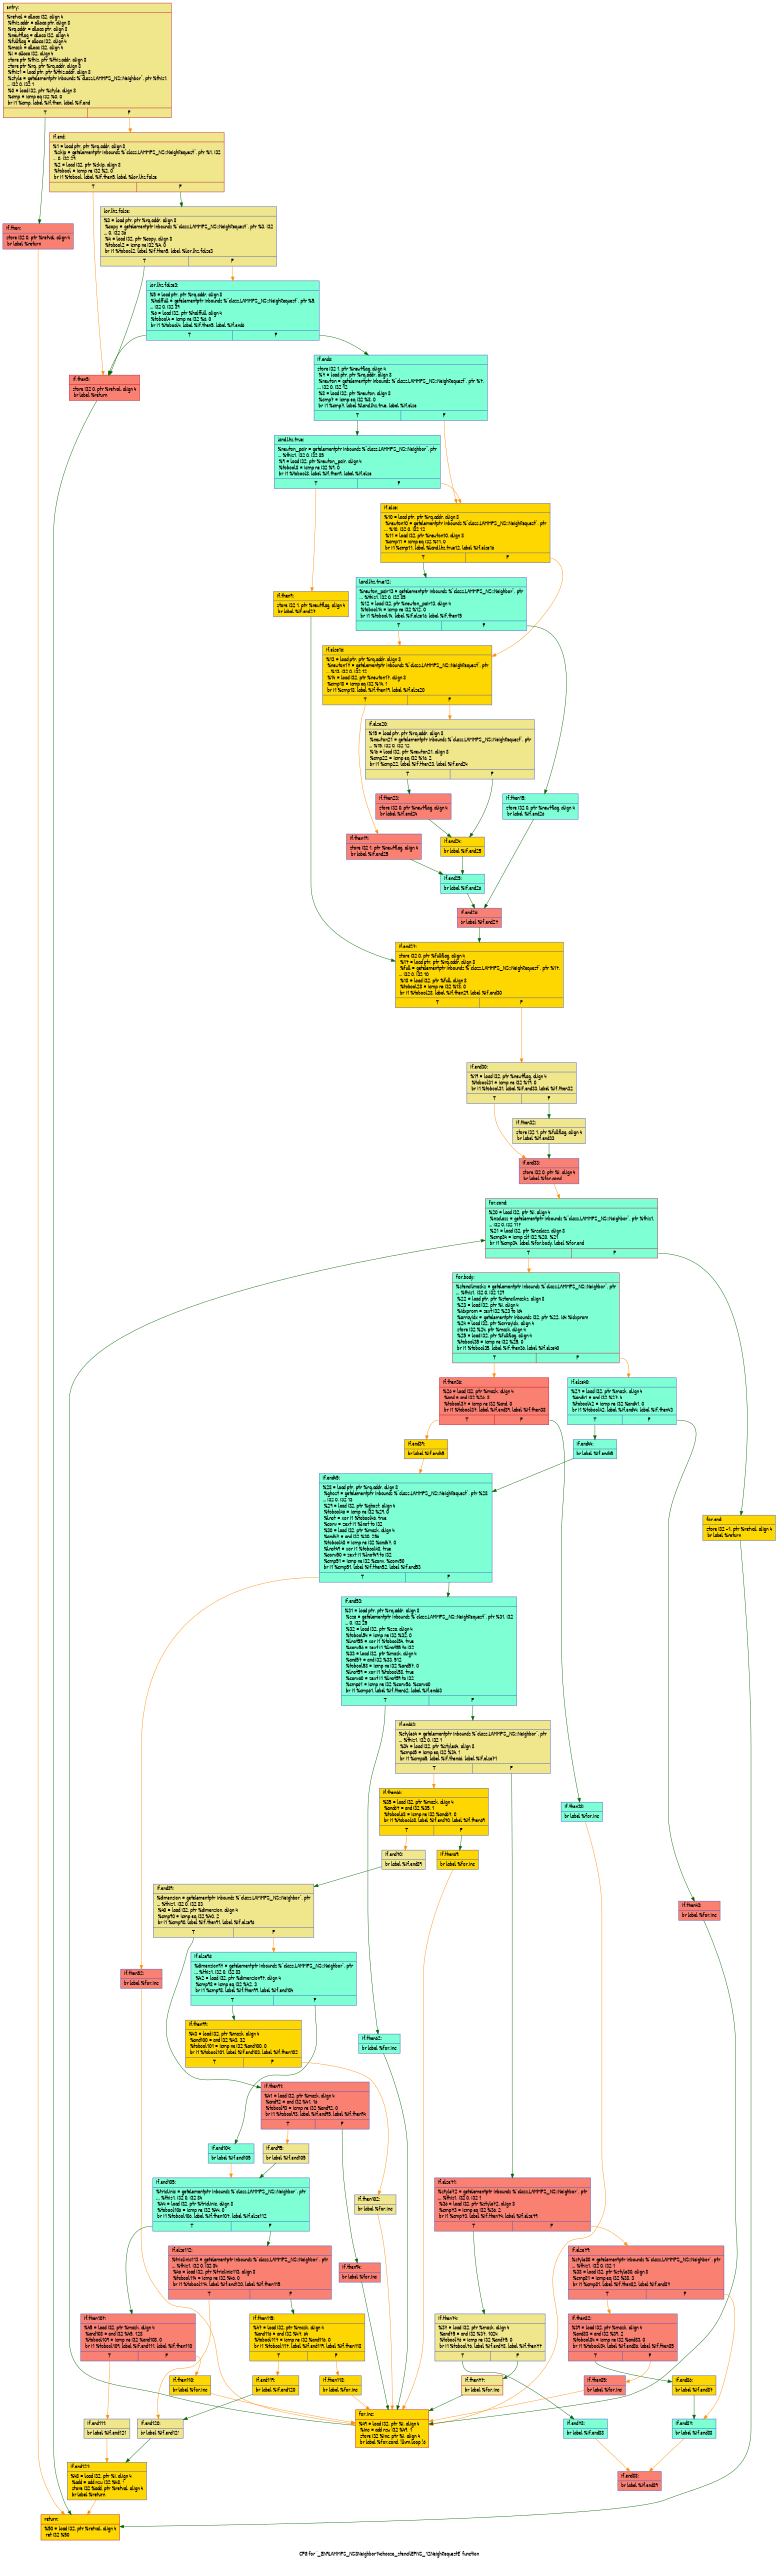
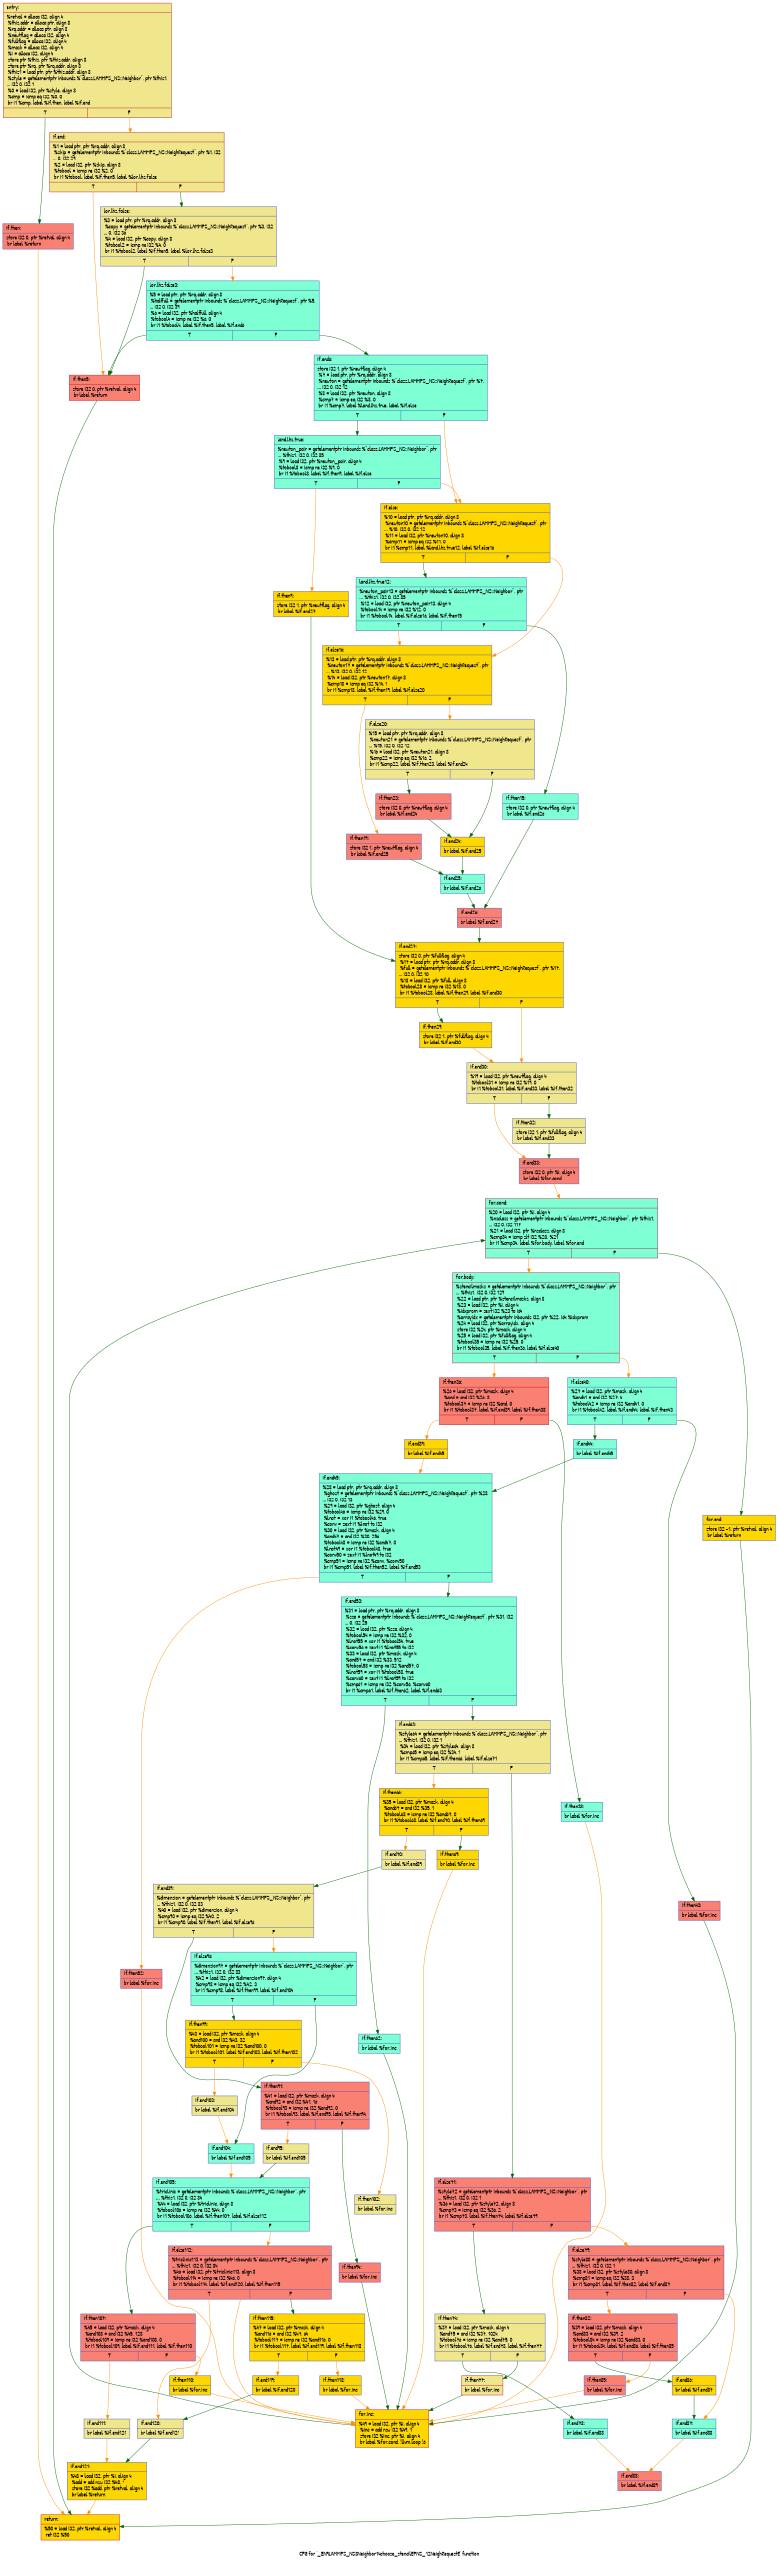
node "if.then29:": added
node "if.end103:": added
edge "if.end105:" -> "if.else112:": color darkgreen -> darkorange
edge "if.then102:" -> "for.inc:": now "if.else112:" -> "for.inc:"
